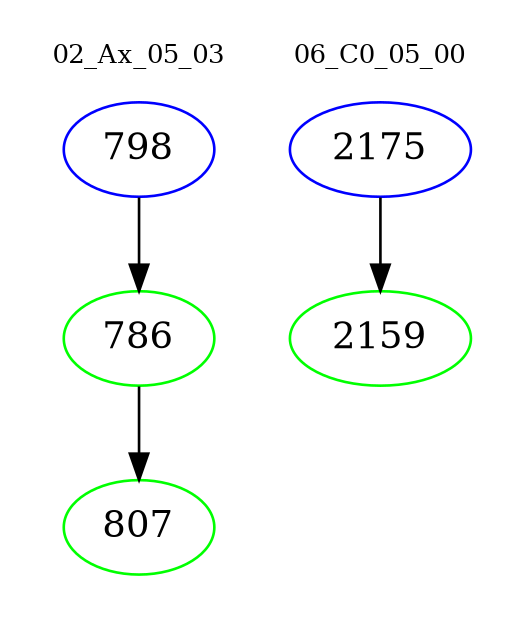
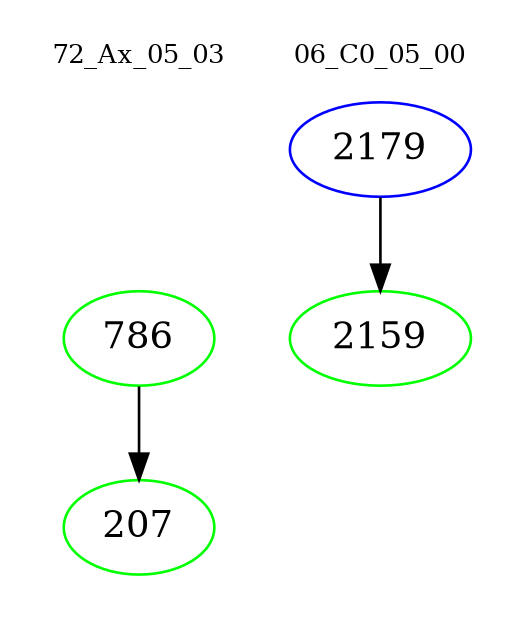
cluster "02_Ax_05_03": label "02_Ax_05_03" -> "72_Ax_05_03"
node "798": removed
node "2175": label "2175" -> "2179"
node "807": label "807" -> "207"
